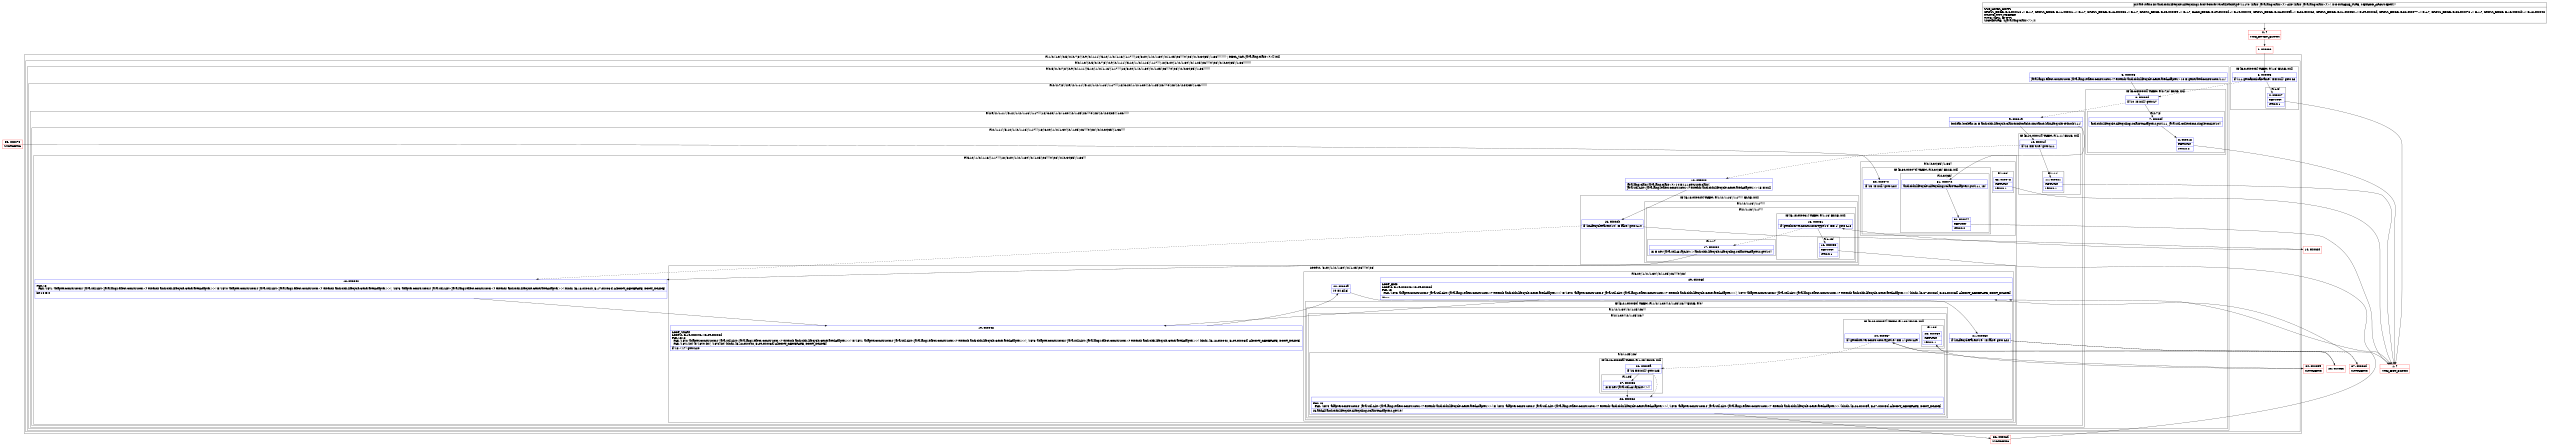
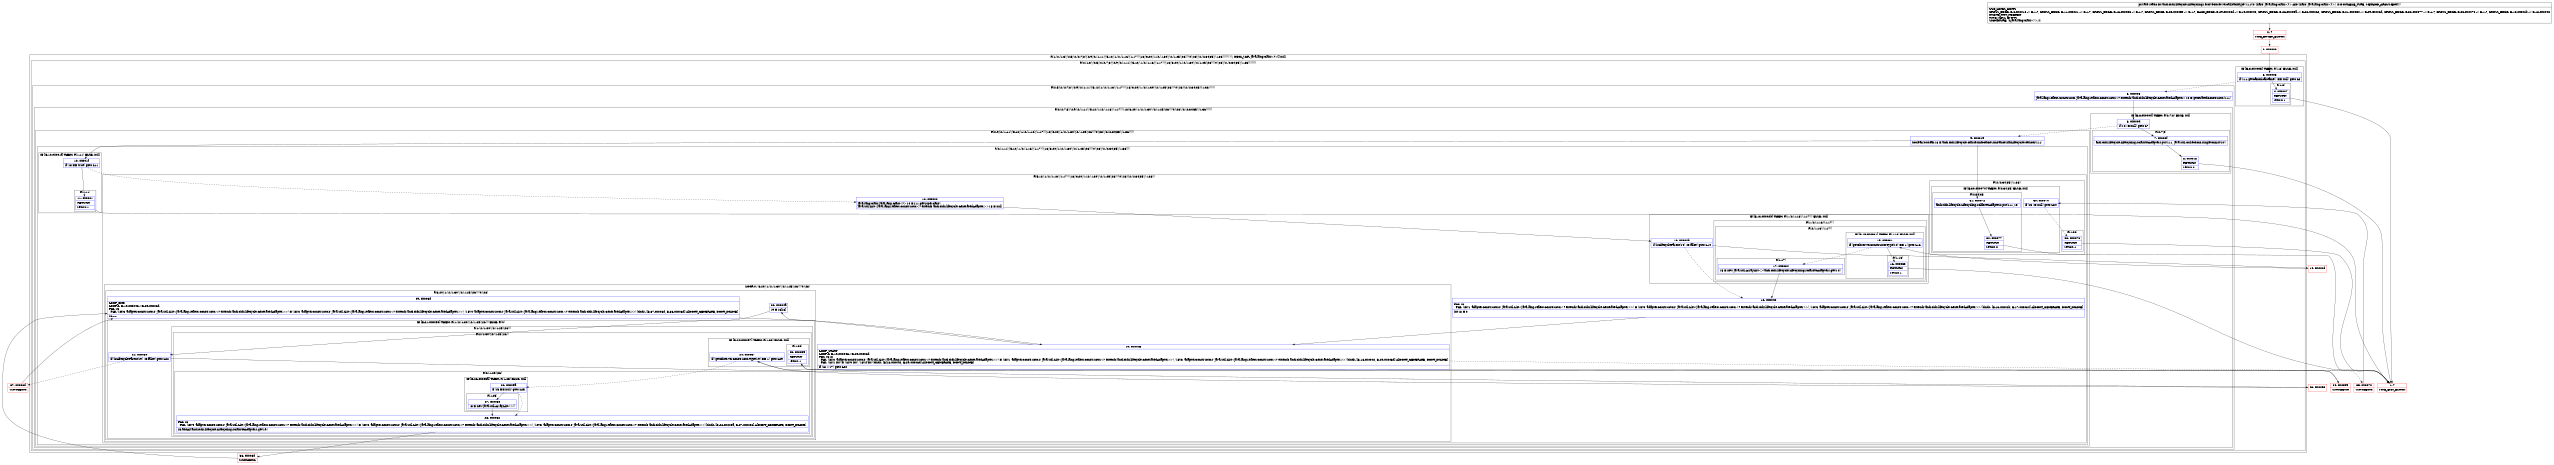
edge "3: 0x0005" -> "6: 0x000d": now "3: 0x0005" -> "5: 0x0008"
edge "30: 0x0070" -> "33: 0x0078": added
edge "19: 0x0048" -> "35: 0x0070": added
